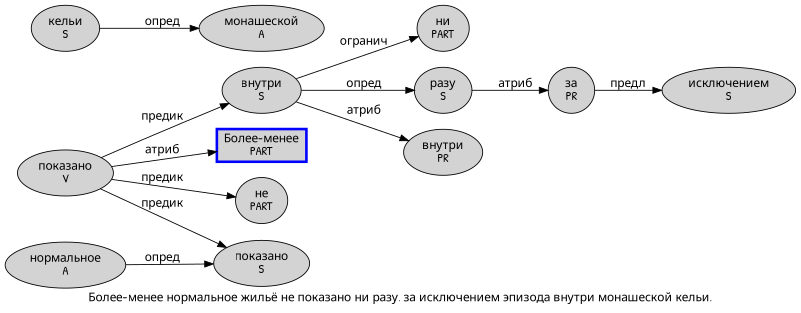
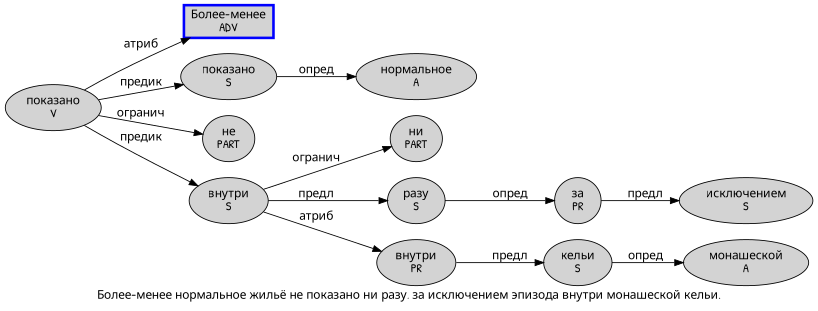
edge "внутри S" -> "разу S": label "опред" -> "предл"
edge "разу S" -> "за PR": label "атриб" -> "опред"
node "Более-менее PART": label "Более-менее PART" -> "Более-менее ADV"
edge "показано V" -> "не PART": label "предик" -> "огранич"
edge "внутри PR" -> "кельи S": added, label "предл"
edge "нормальное A" -> "показано S": reversed
